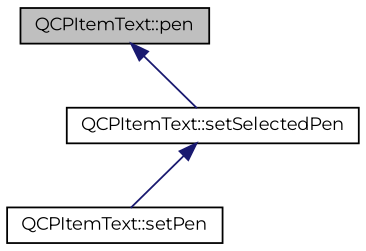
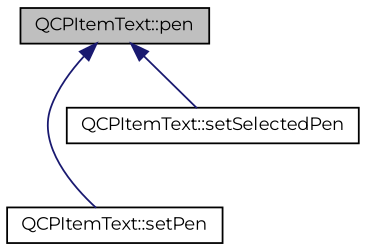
edge "QCPItemText::setPen" -> "QCPItemText::setSelectedPen": now "QCPItemText::setPen" -> "QCPItemText::pen"
